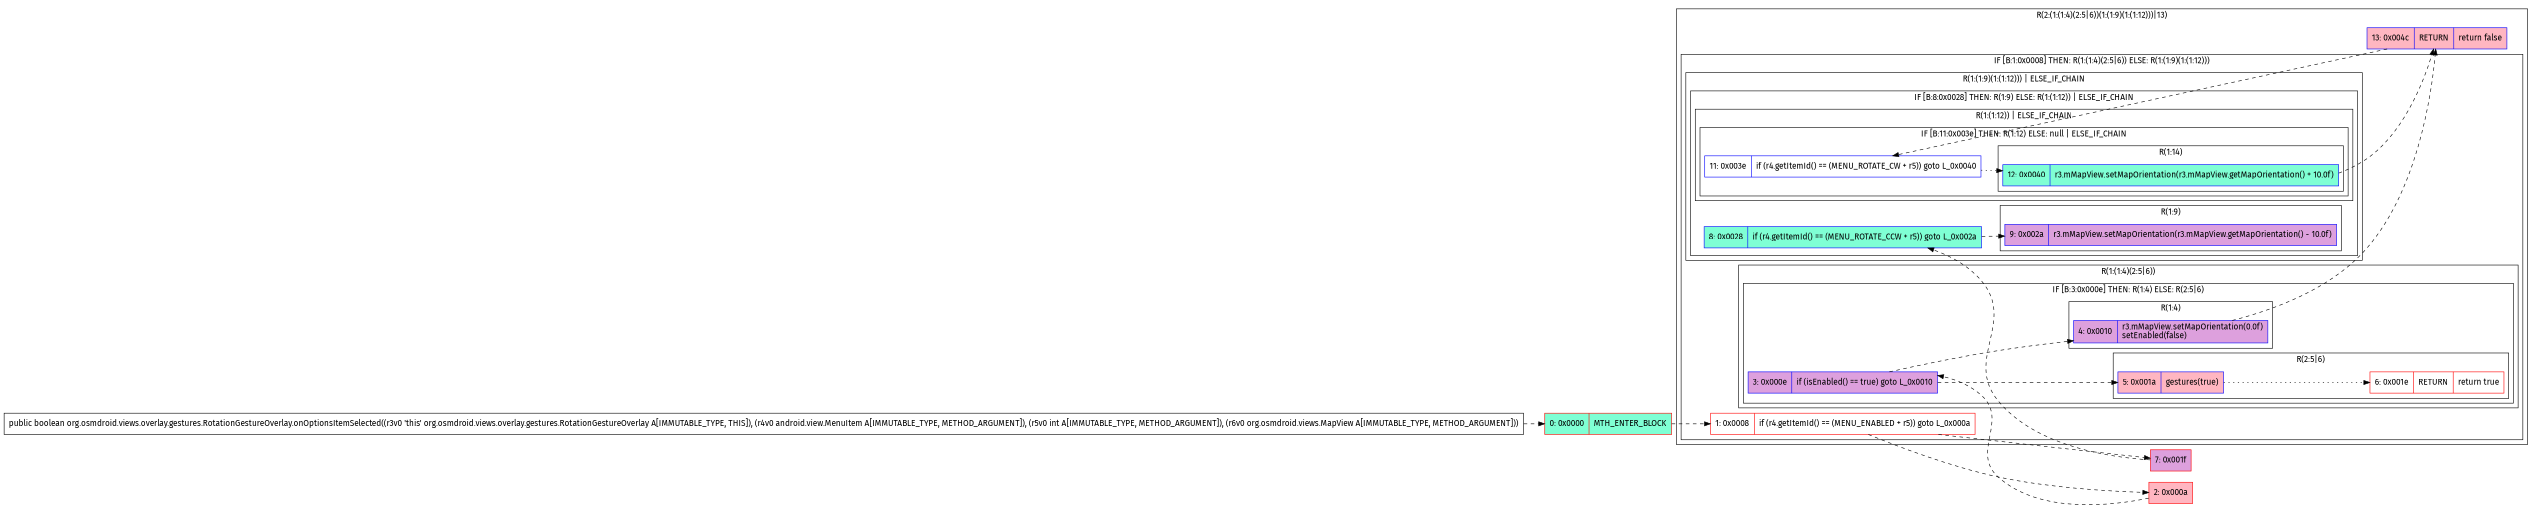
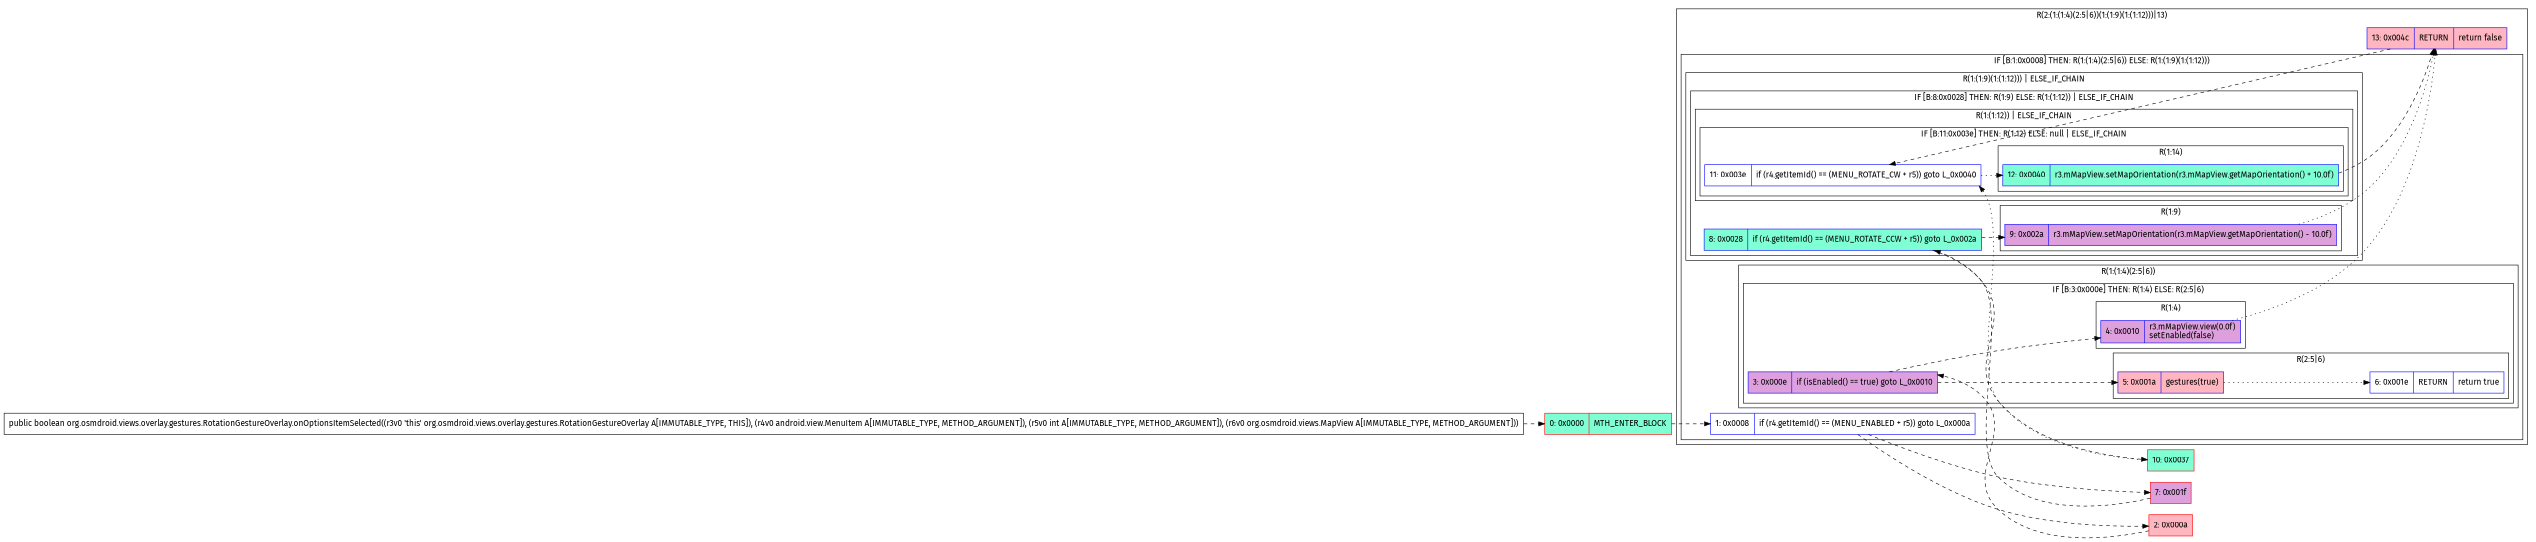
edge "9: 0x002a" -> "13: 0x004c": added
edge "4: 0x0010" -> "13: 0x004c": style dashed -> dotted
node "4: 0x0010": text "r3.mMapView.setMapOrientation(0.0f)" -> "r3.mMapView.view(0.0f)"
node "6: 0x001e": color red -> blue
node "1: 0x0008": color red -> blue
node "10: 0x0037": added
